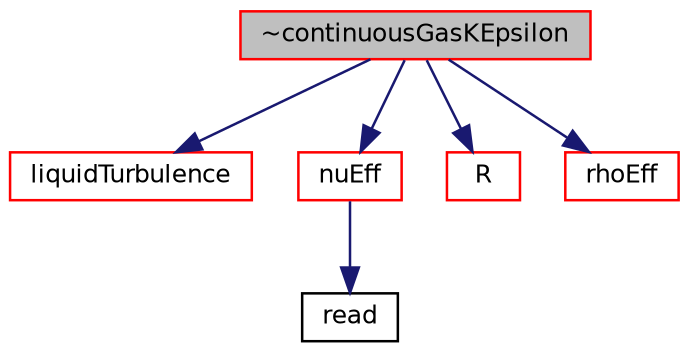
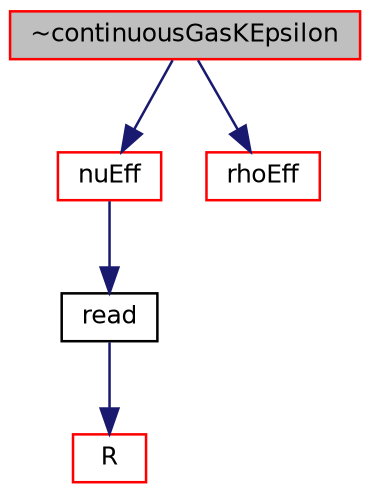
edge "~continuousGasKEpsilon" -> "R": now "read" -> "R"
node "liquidTurbulence": removed
